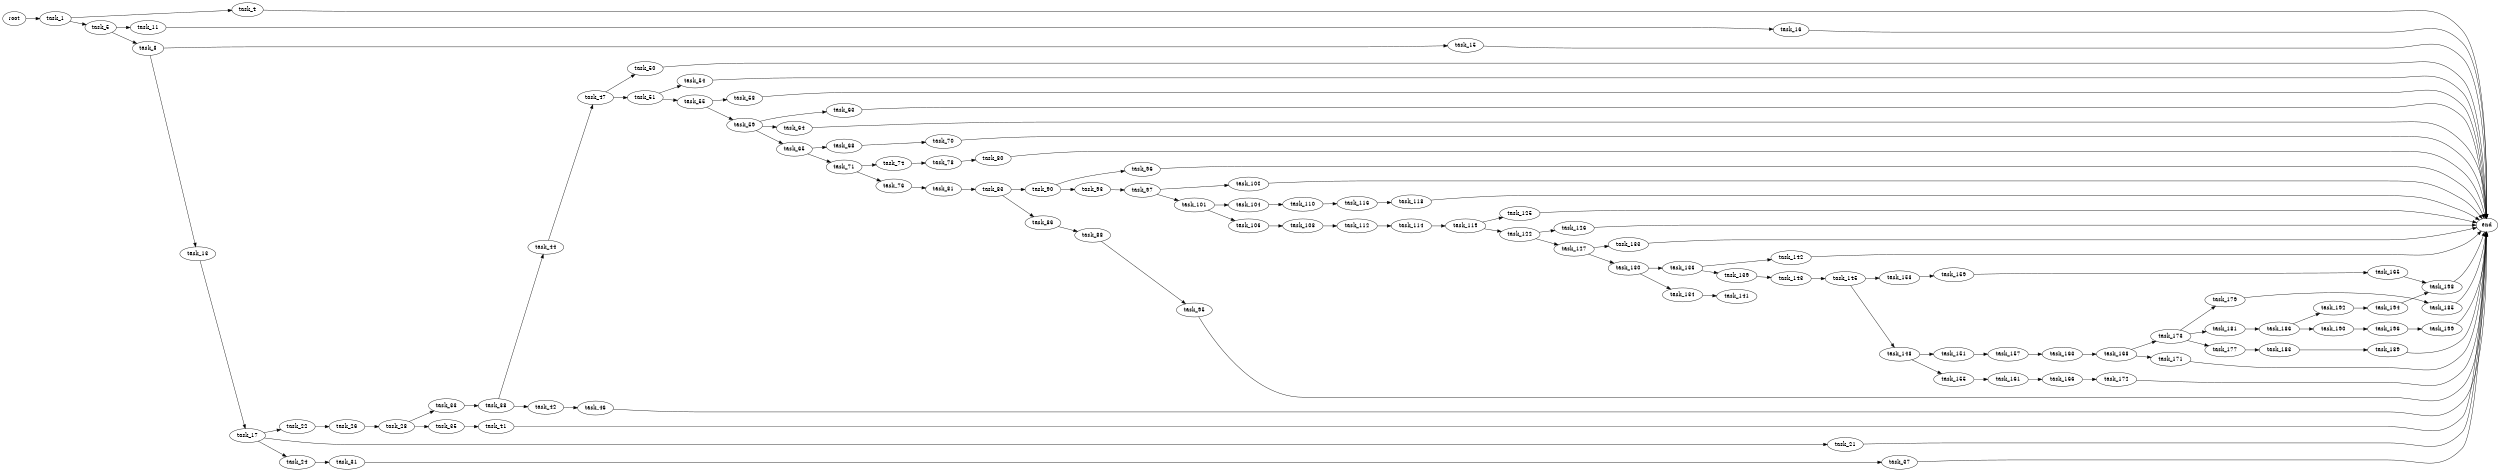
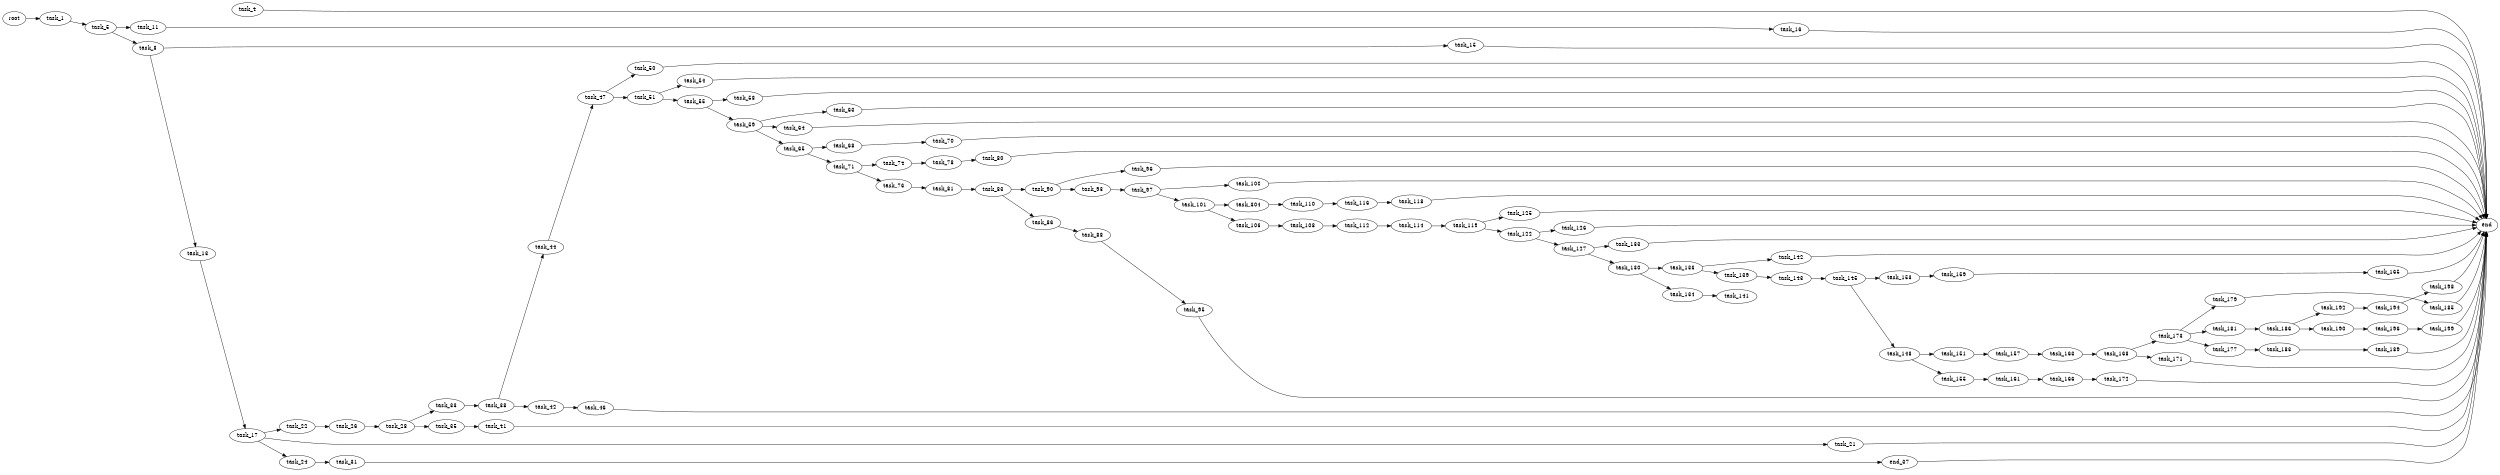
edge "task_1" -> "task_4": removed
node "task_104": label "task_104" -> "task_304"
edge "task_165" -> "task_198": now "task_165" -> "end"
node "task_37": label "task_37" -> "end_37"
